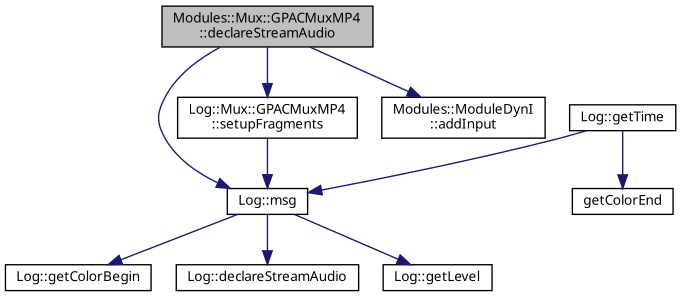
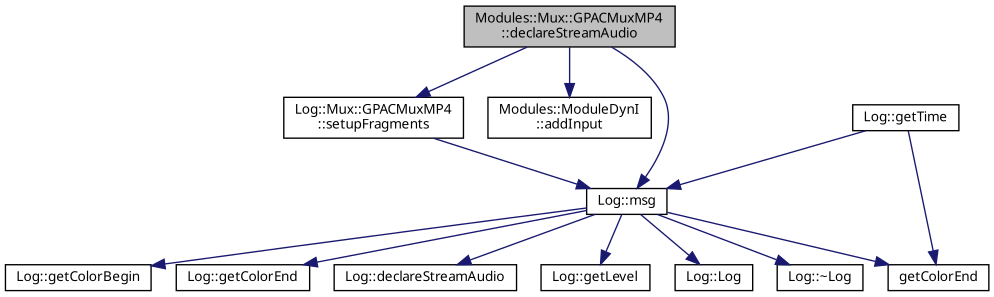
edge "Log::msg" -> "getColorEnd": added
node "Log::getColorEnd": added
node "Log::Log": added
node "Log::~Log": added
